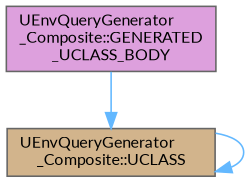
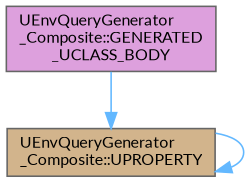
node "UEnvQueryGenerator _Composite::UCLASS": label "UEnvQueryGenerator _Composite::UCLASS" -> "UEnvQueryGenerator _Composite::UPROPERTY"
